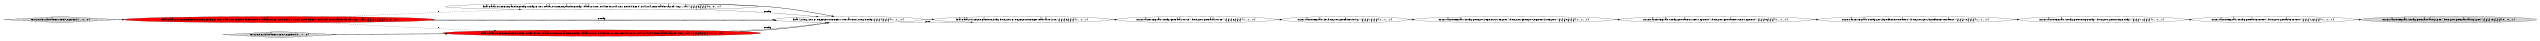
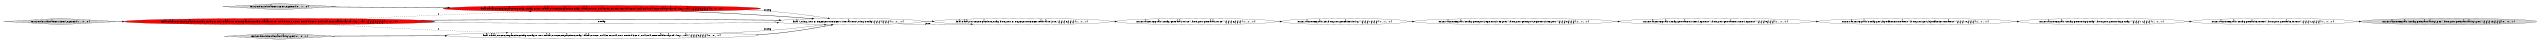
node "testSerdeWithNullGranularitySpec['0', '0', '1']": added
